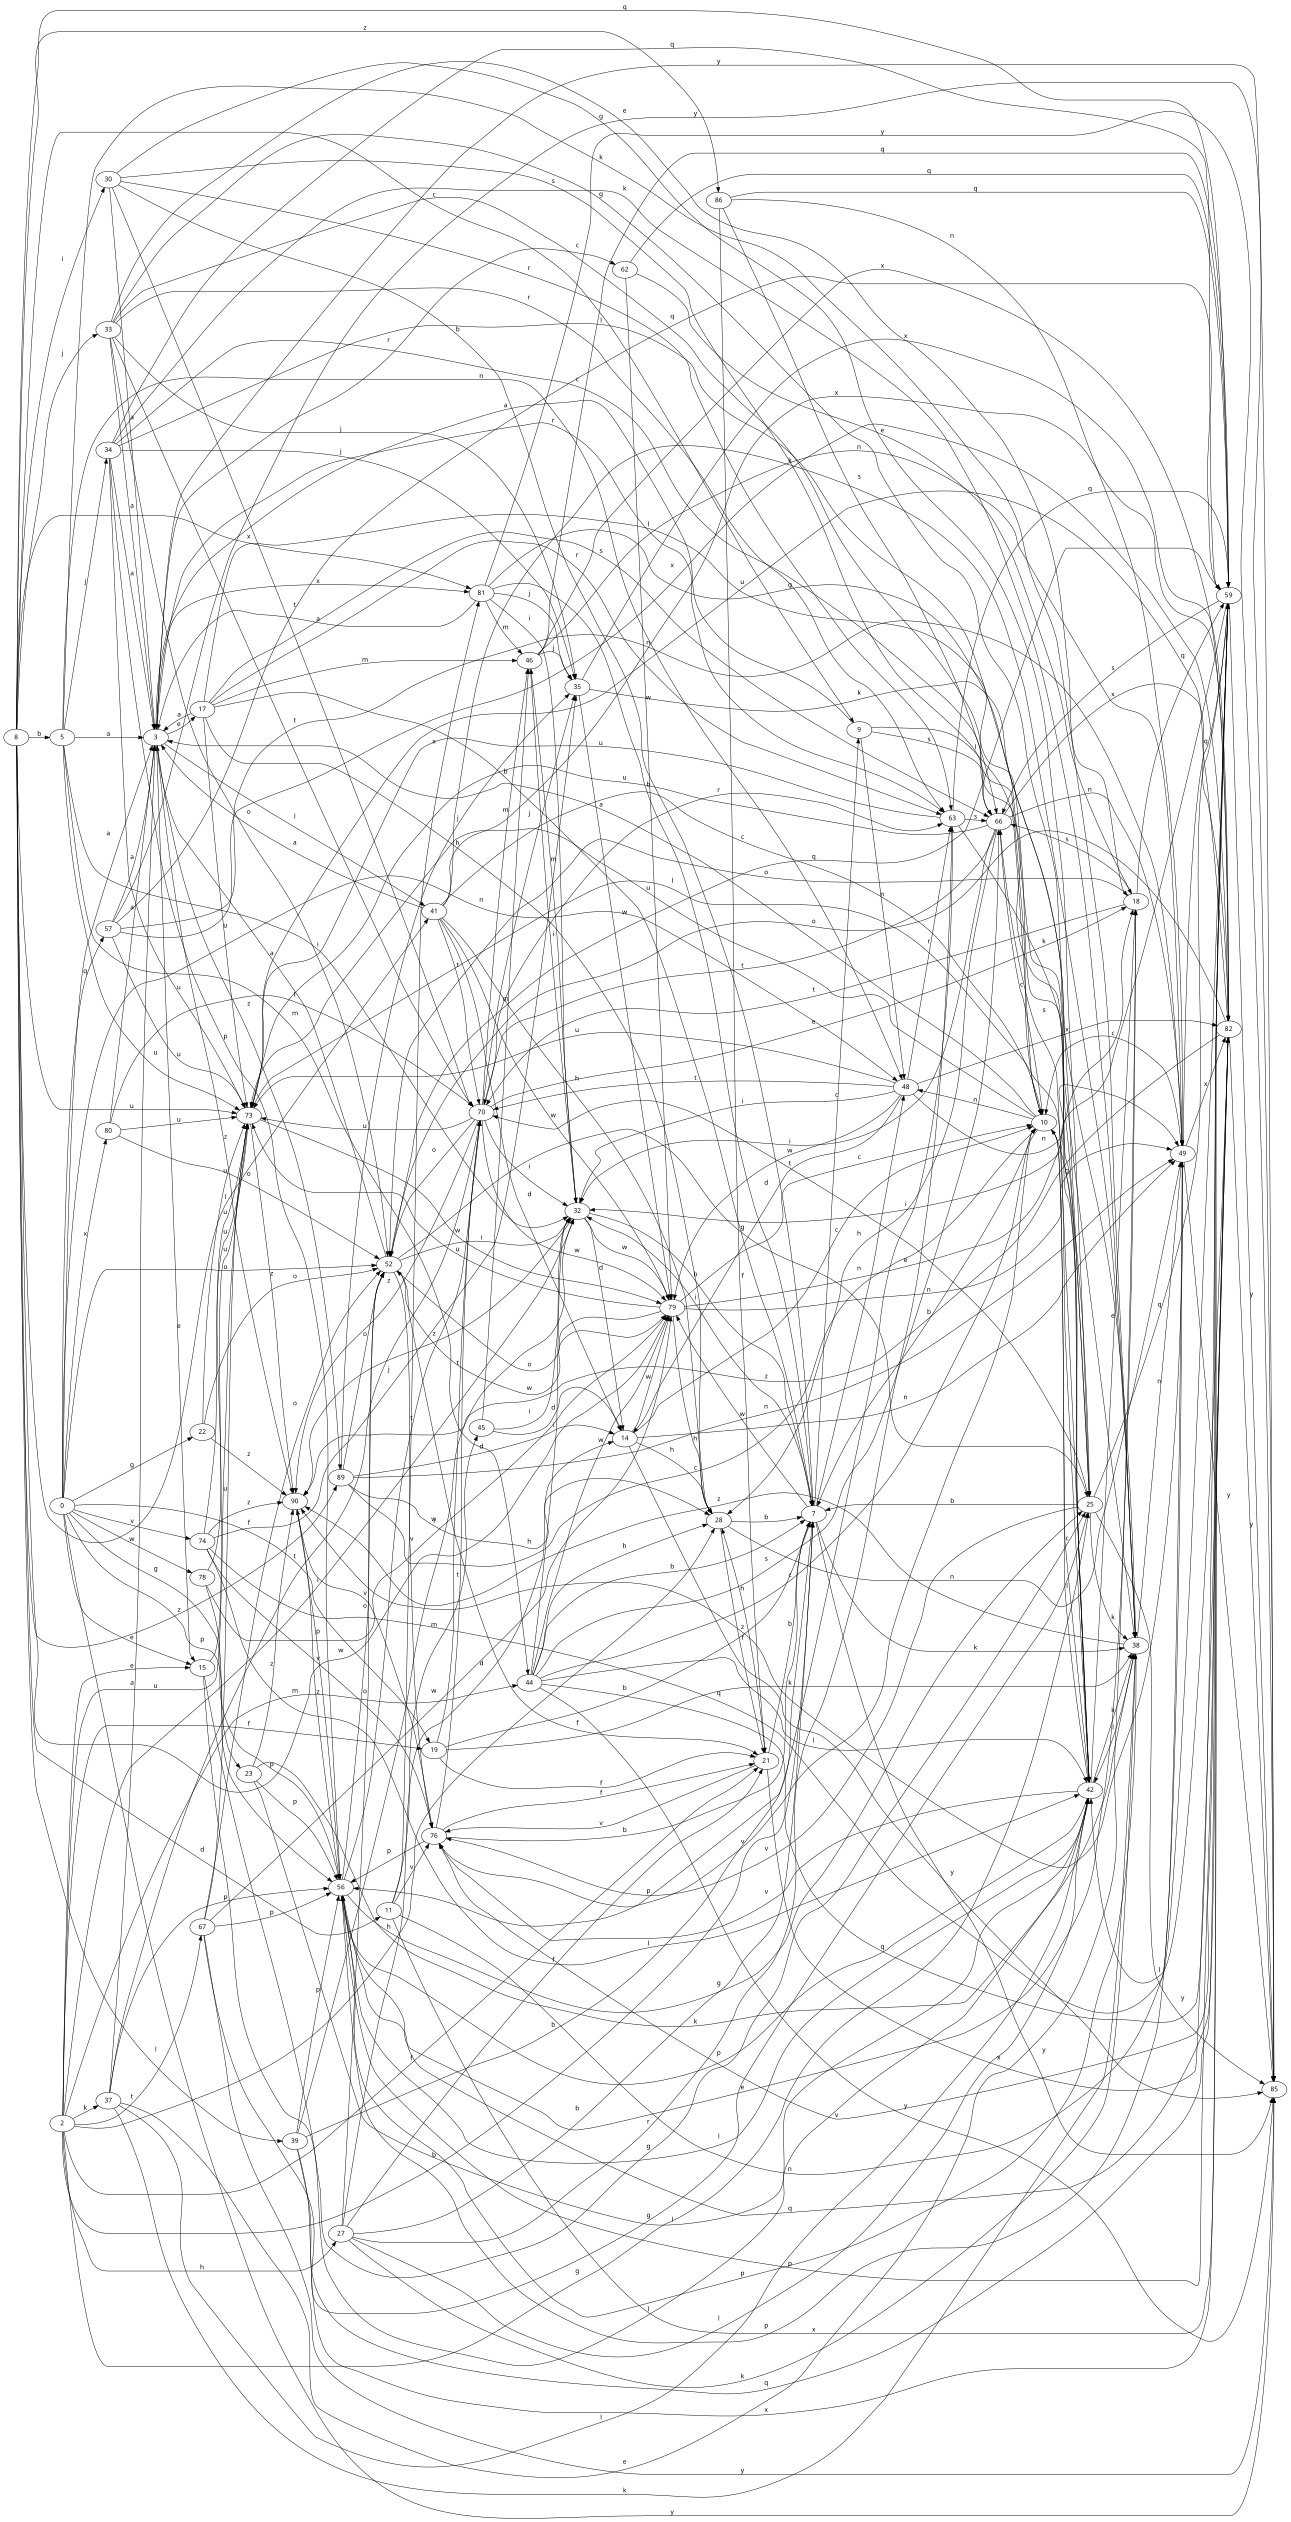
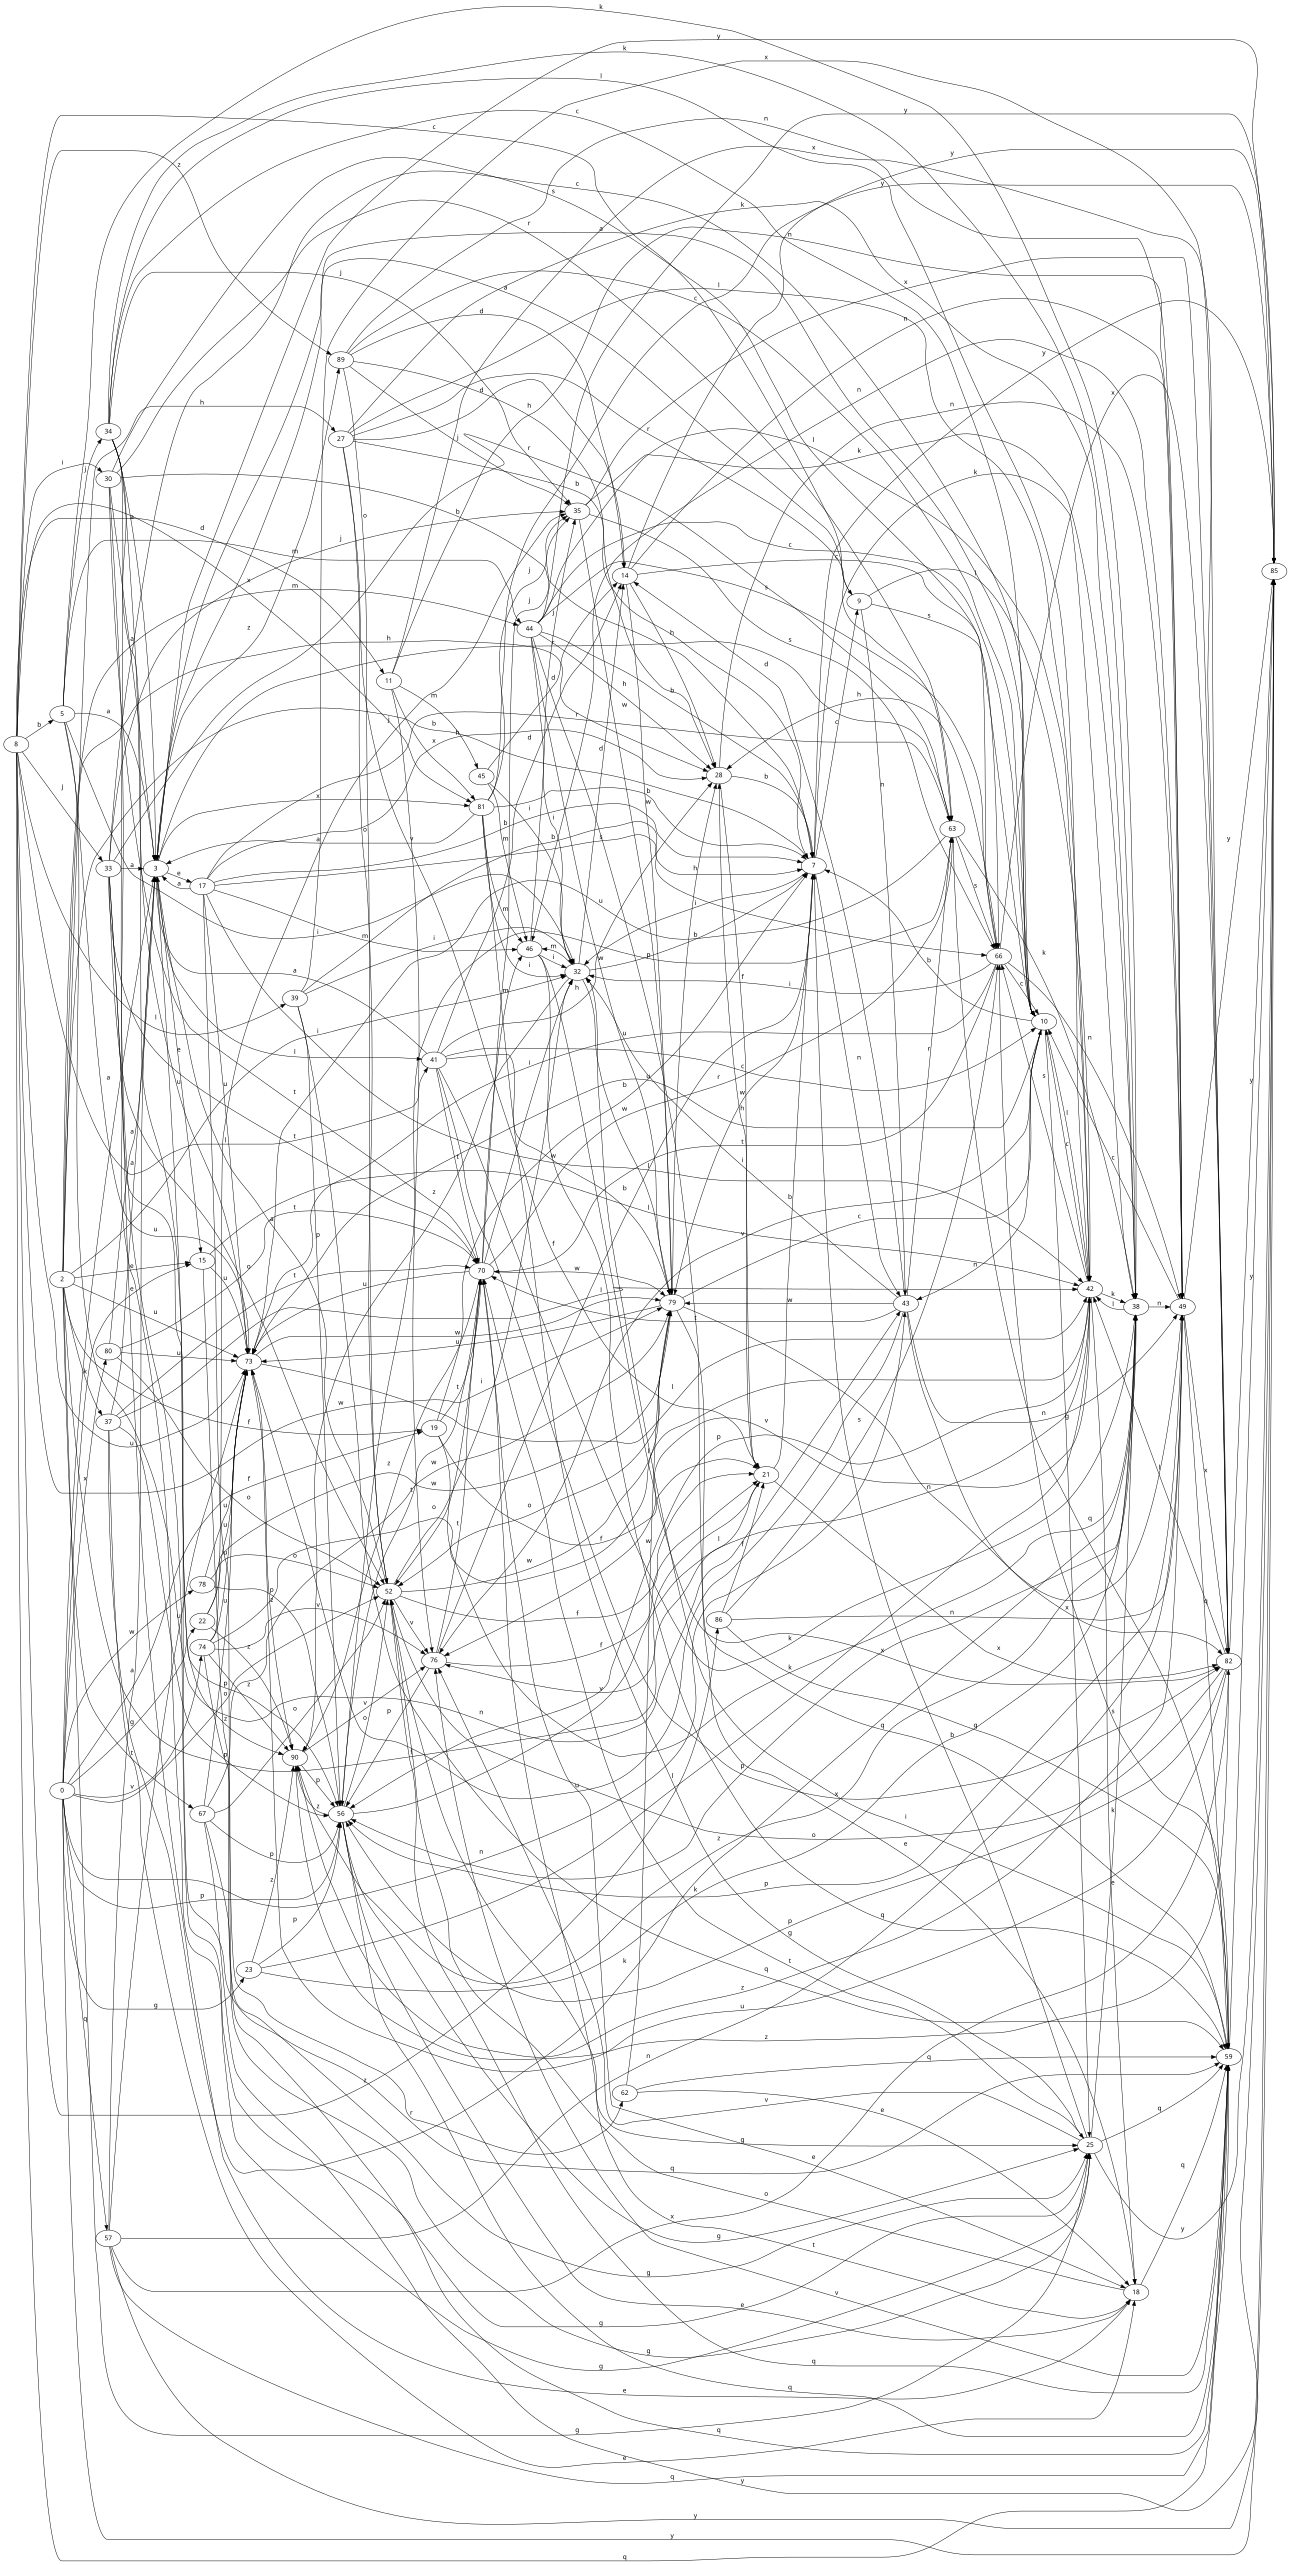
edge "3" -> "62": now "17" -> "62"
edge "46" -> "49": reversed
edge "18" -> "66": now "35" -> "66"
node "48": label "48" -> "43"
